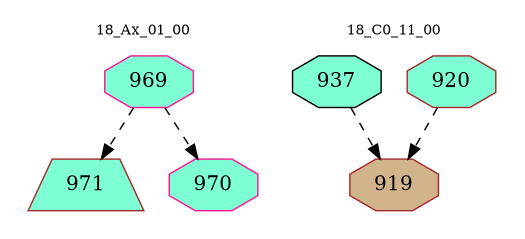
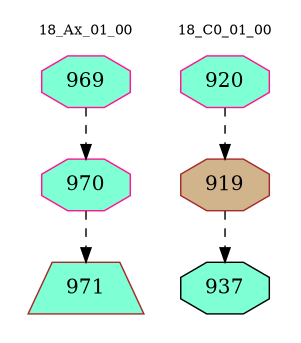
cluster "18_C0_11_00": label "18_C0_11_00" -> "18_C0_01_00"
node "920": color brown -> deeppink
edge "969" -> "971": now "970" -> "971"
edge "937" -> "919": reversed
